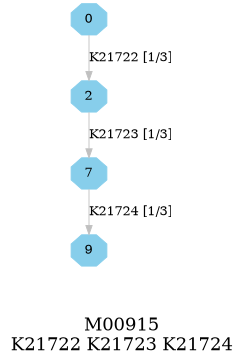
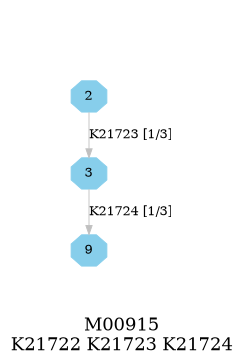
node "0": removed
node "7": label "7" -> "3"
